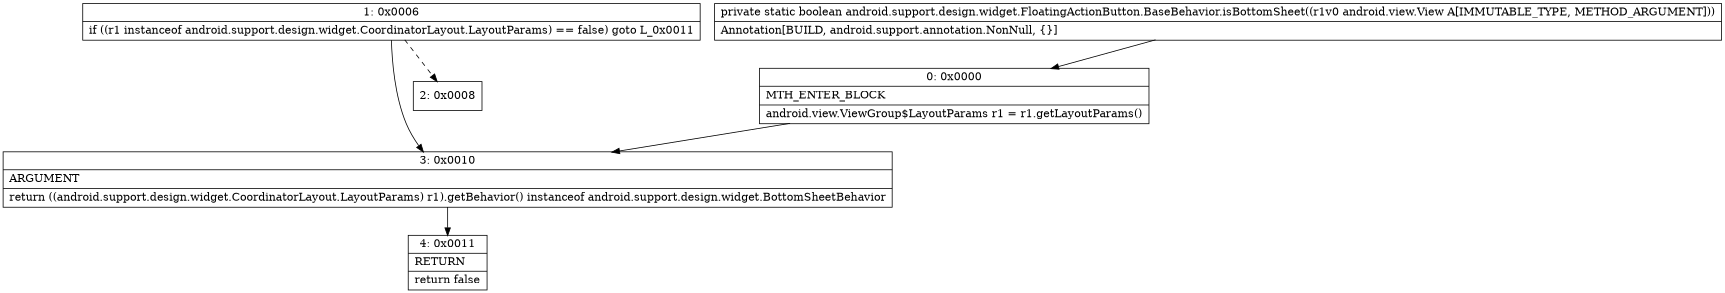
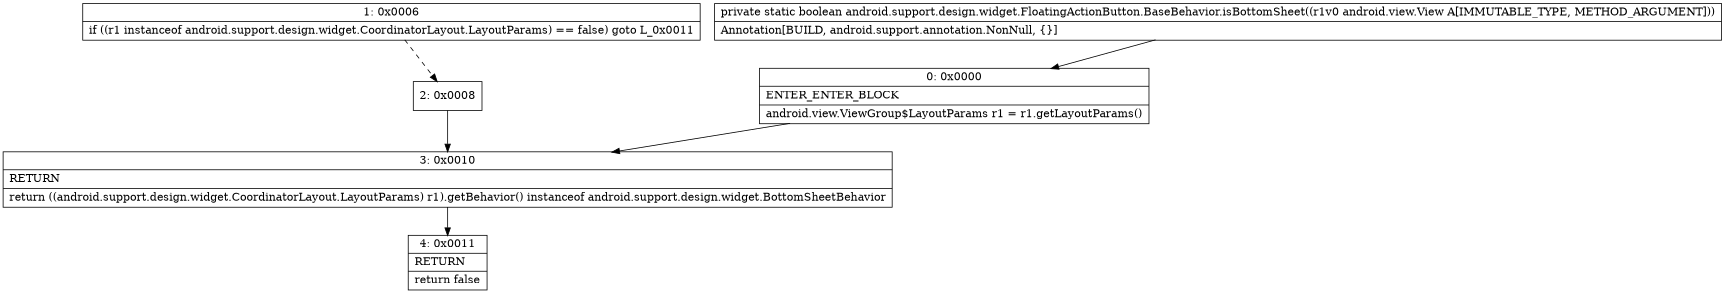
edge "1: 0x0006" -> "3: 0x0010": now "2: 0x0008" -> "3: 0x0010"
node "0: 0x0000": text "MTH_ENTER_BLOCK" -> "ENTER_ENTER_BLOCK"
node "3: 0x0010": text "ARGUMENT" -> "RETURN"
